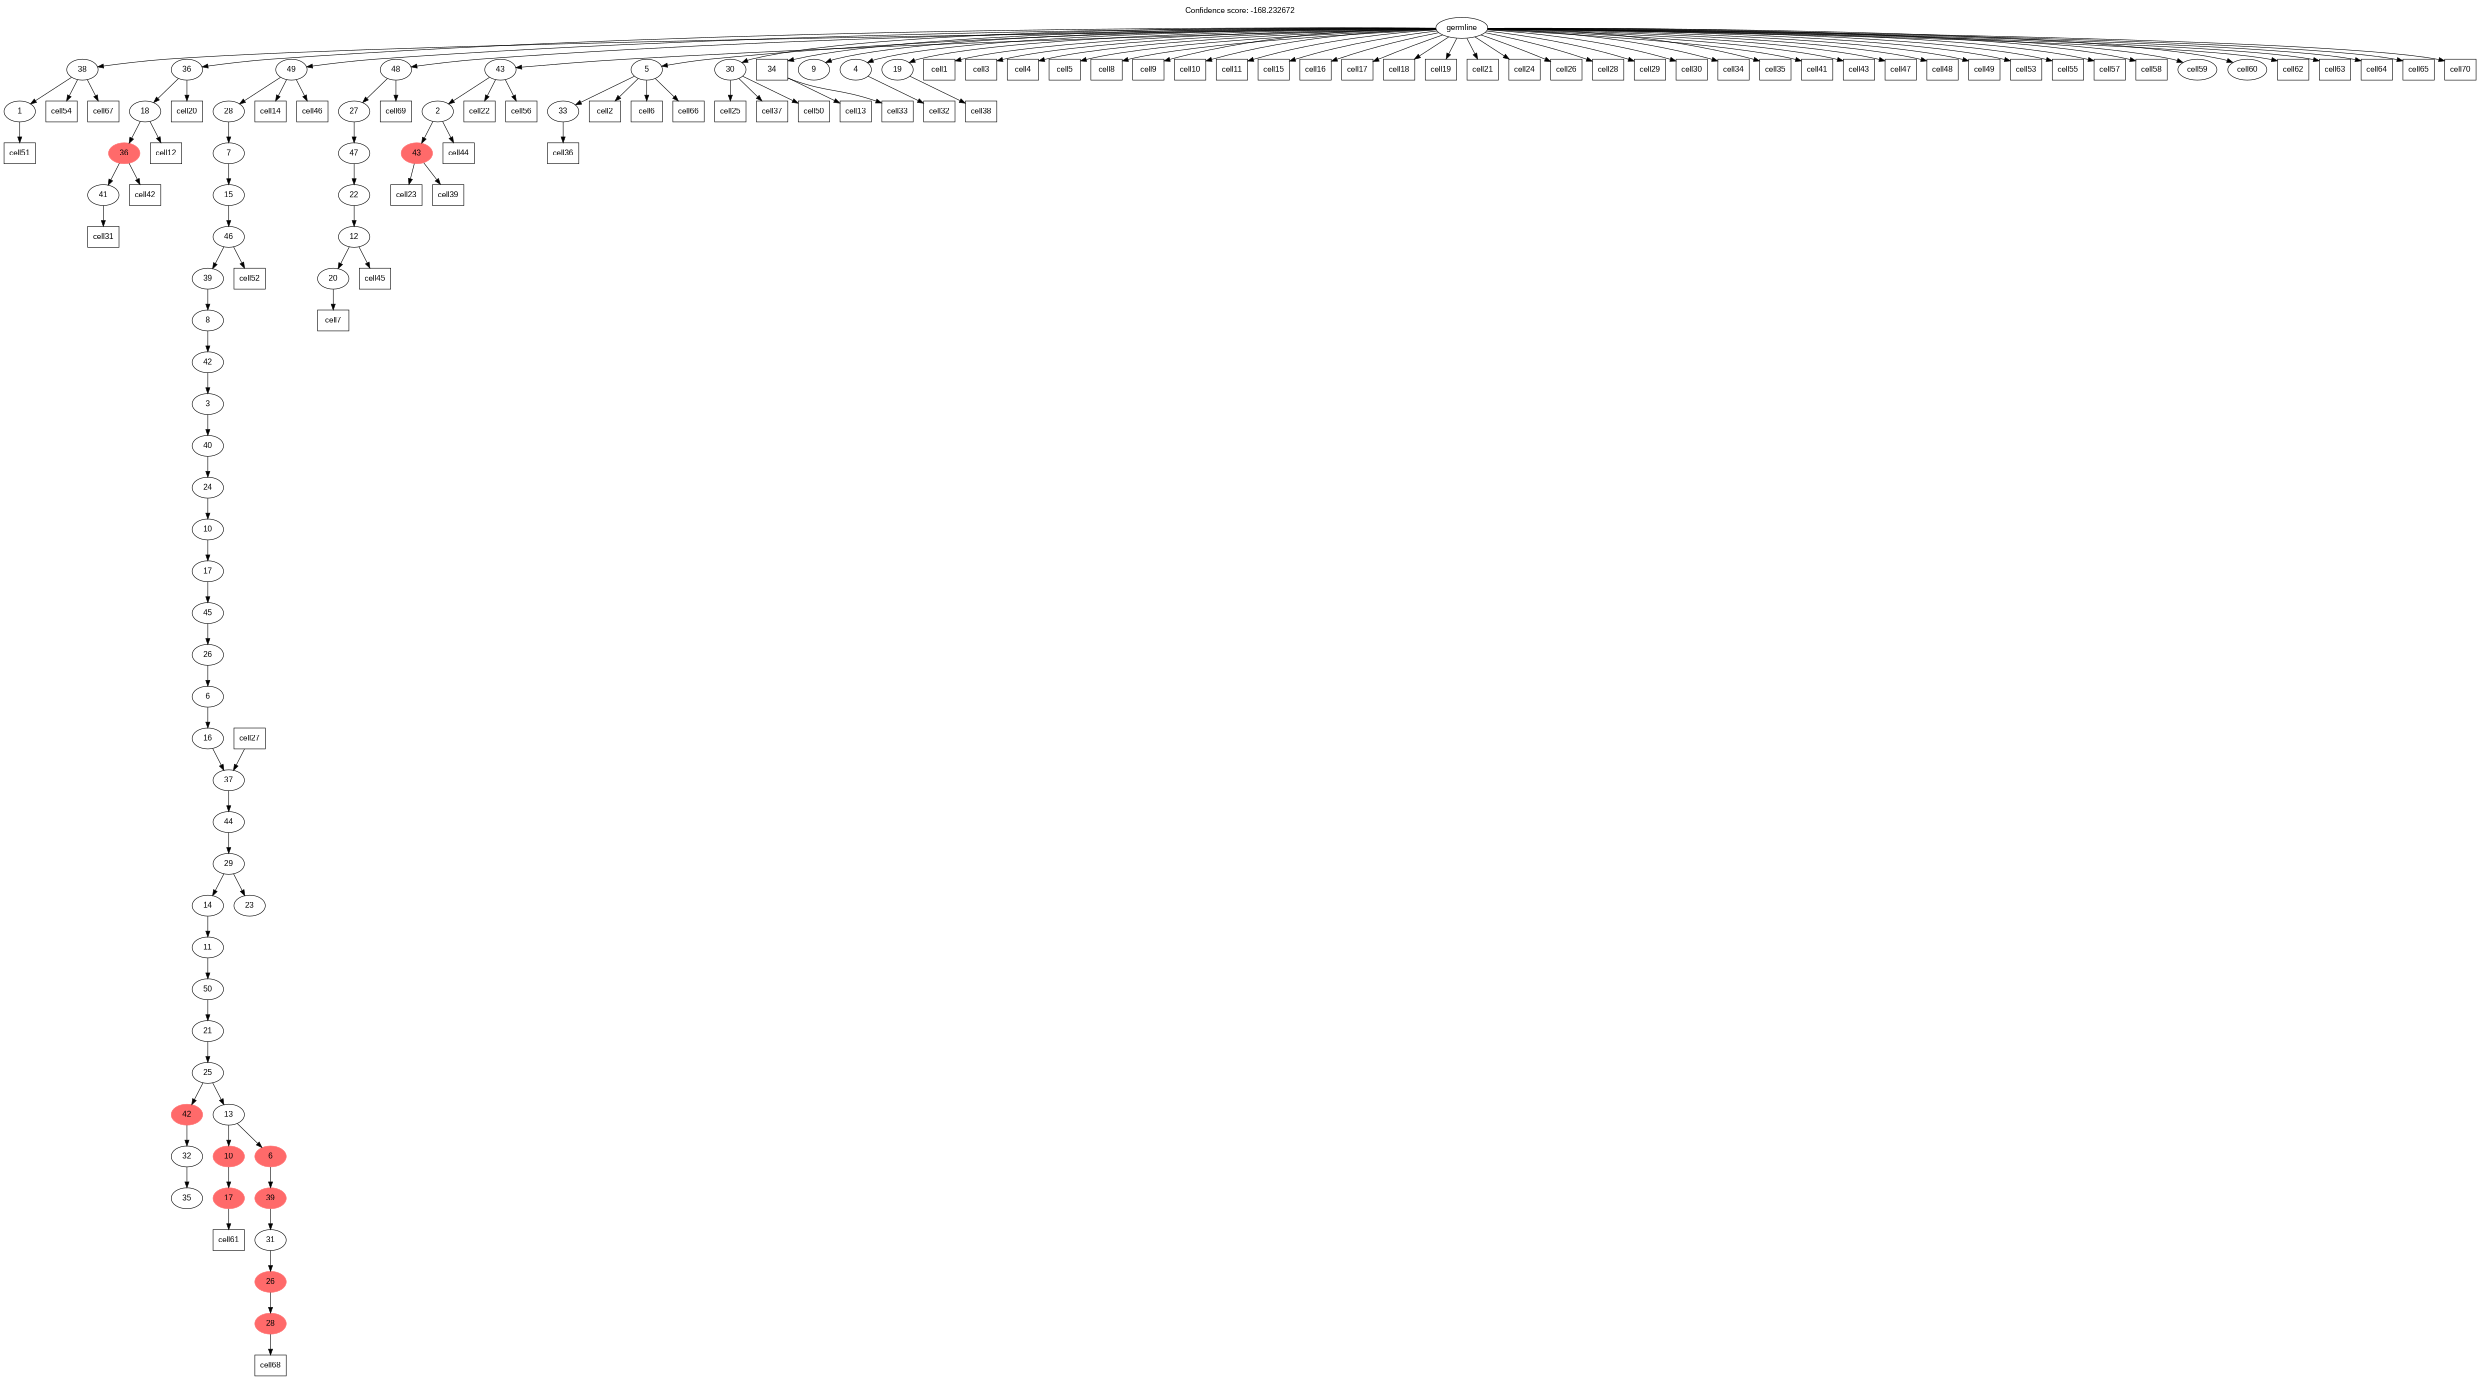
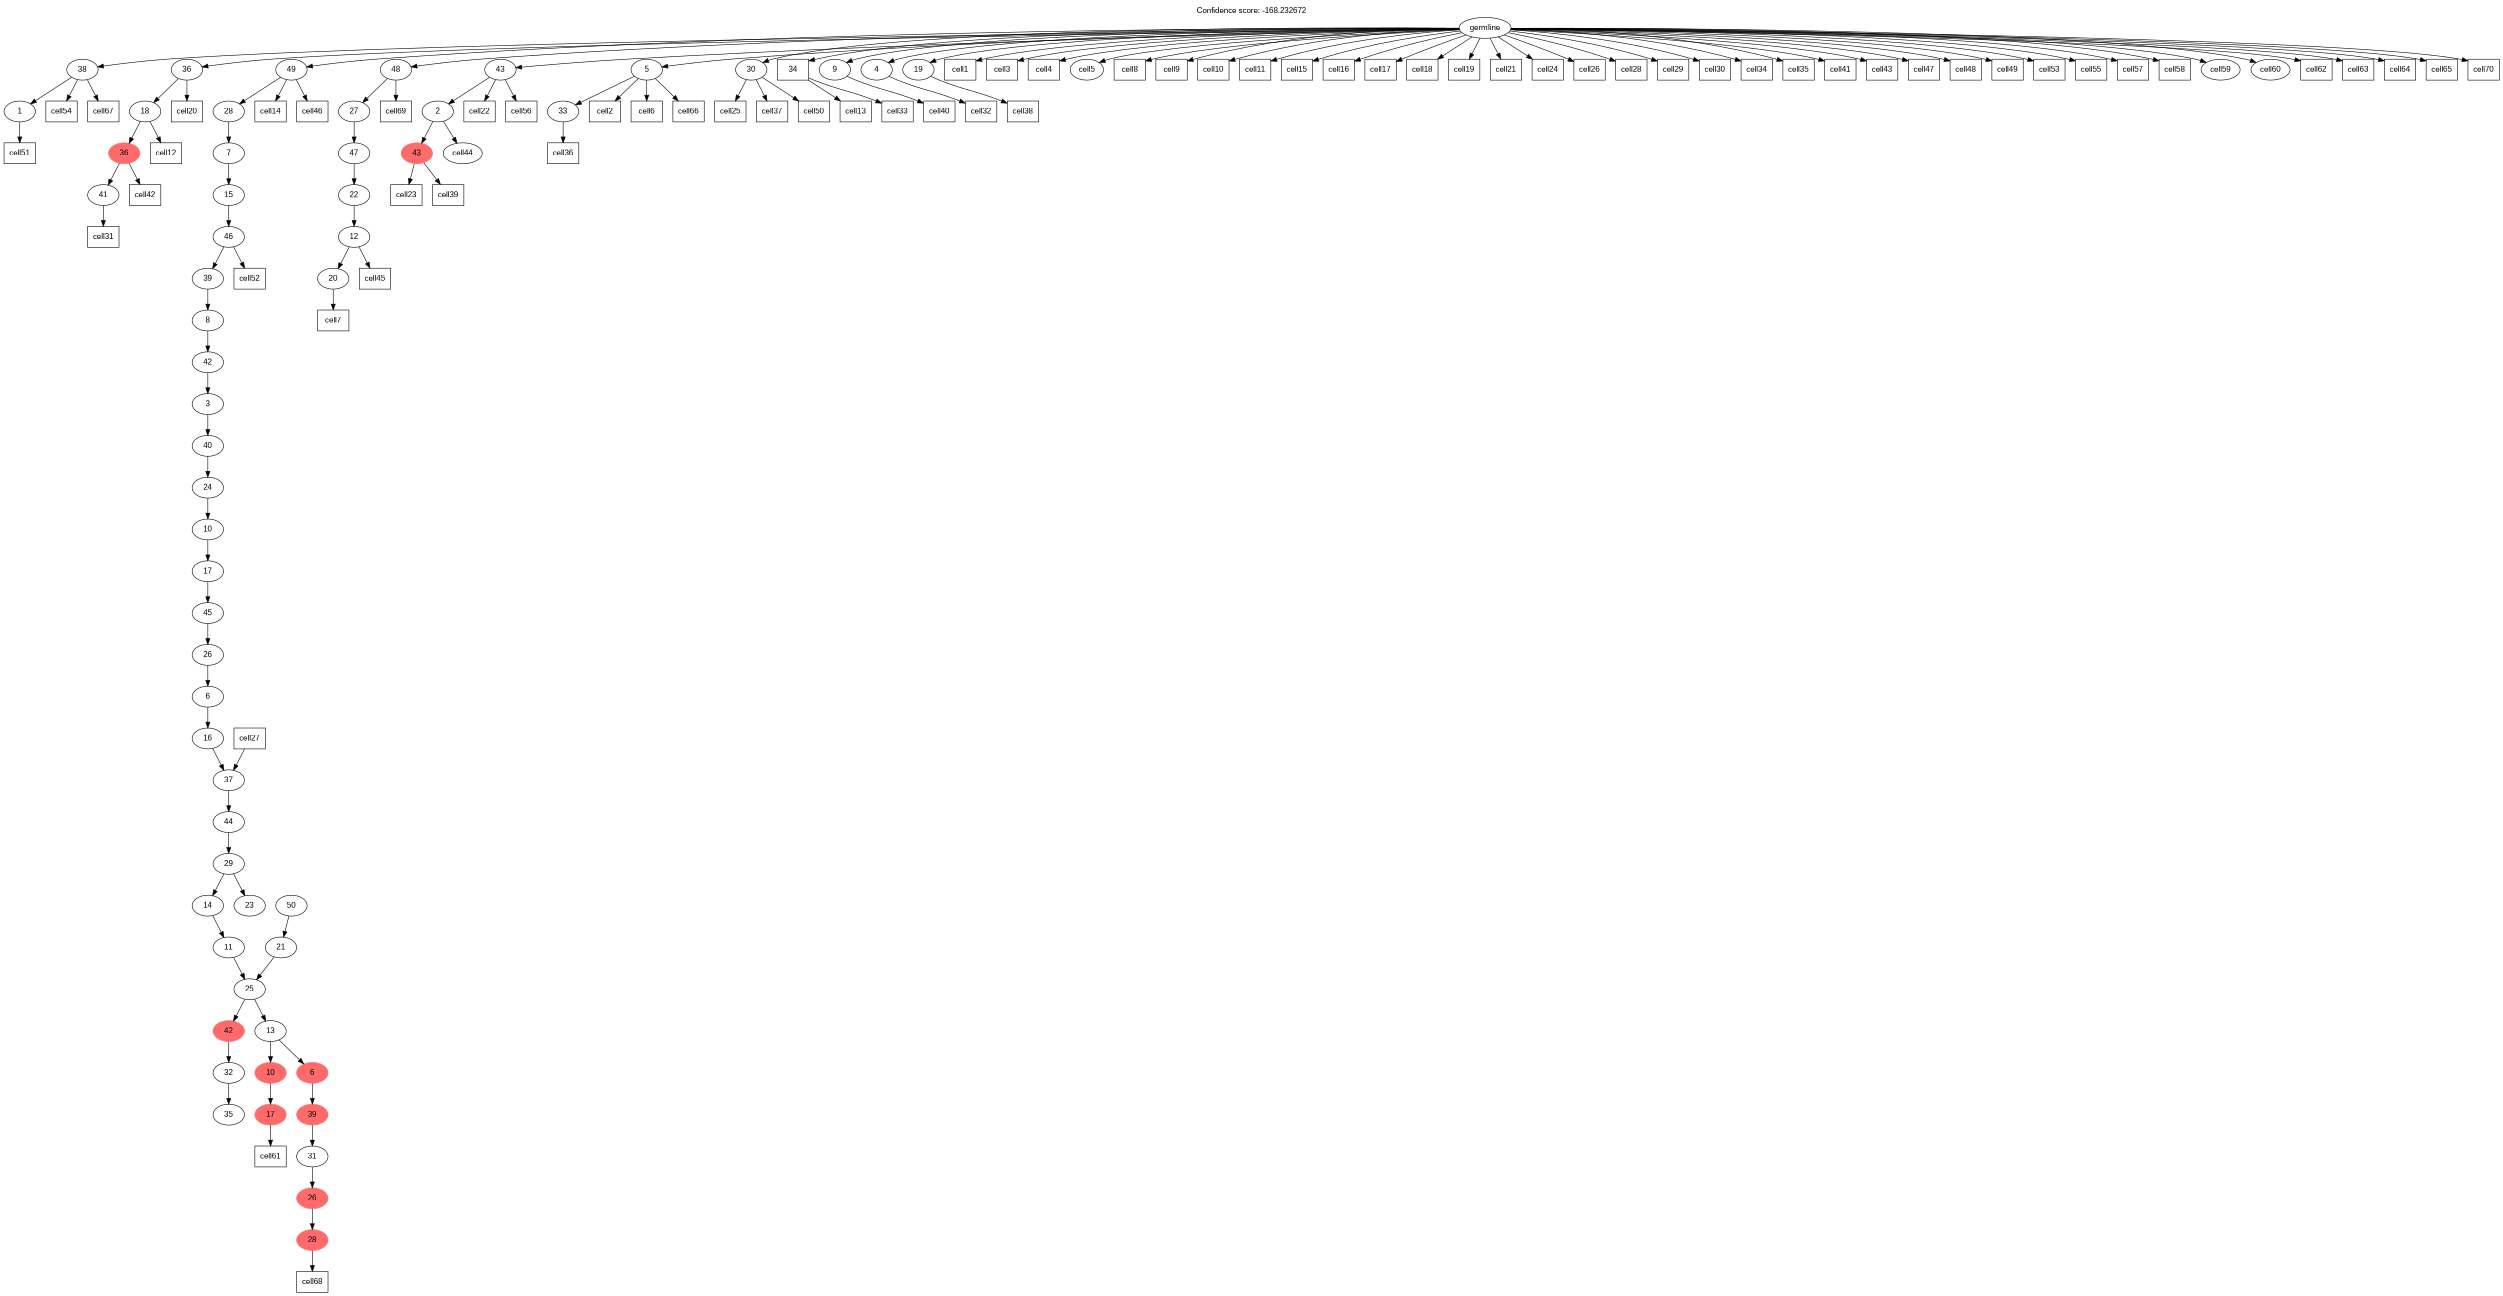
node "cell5": shape box -> ellipse
node "cell40": added
node "cell44": shape box -> ellipse
edge "11" -> "50": now "11" -> "25"
